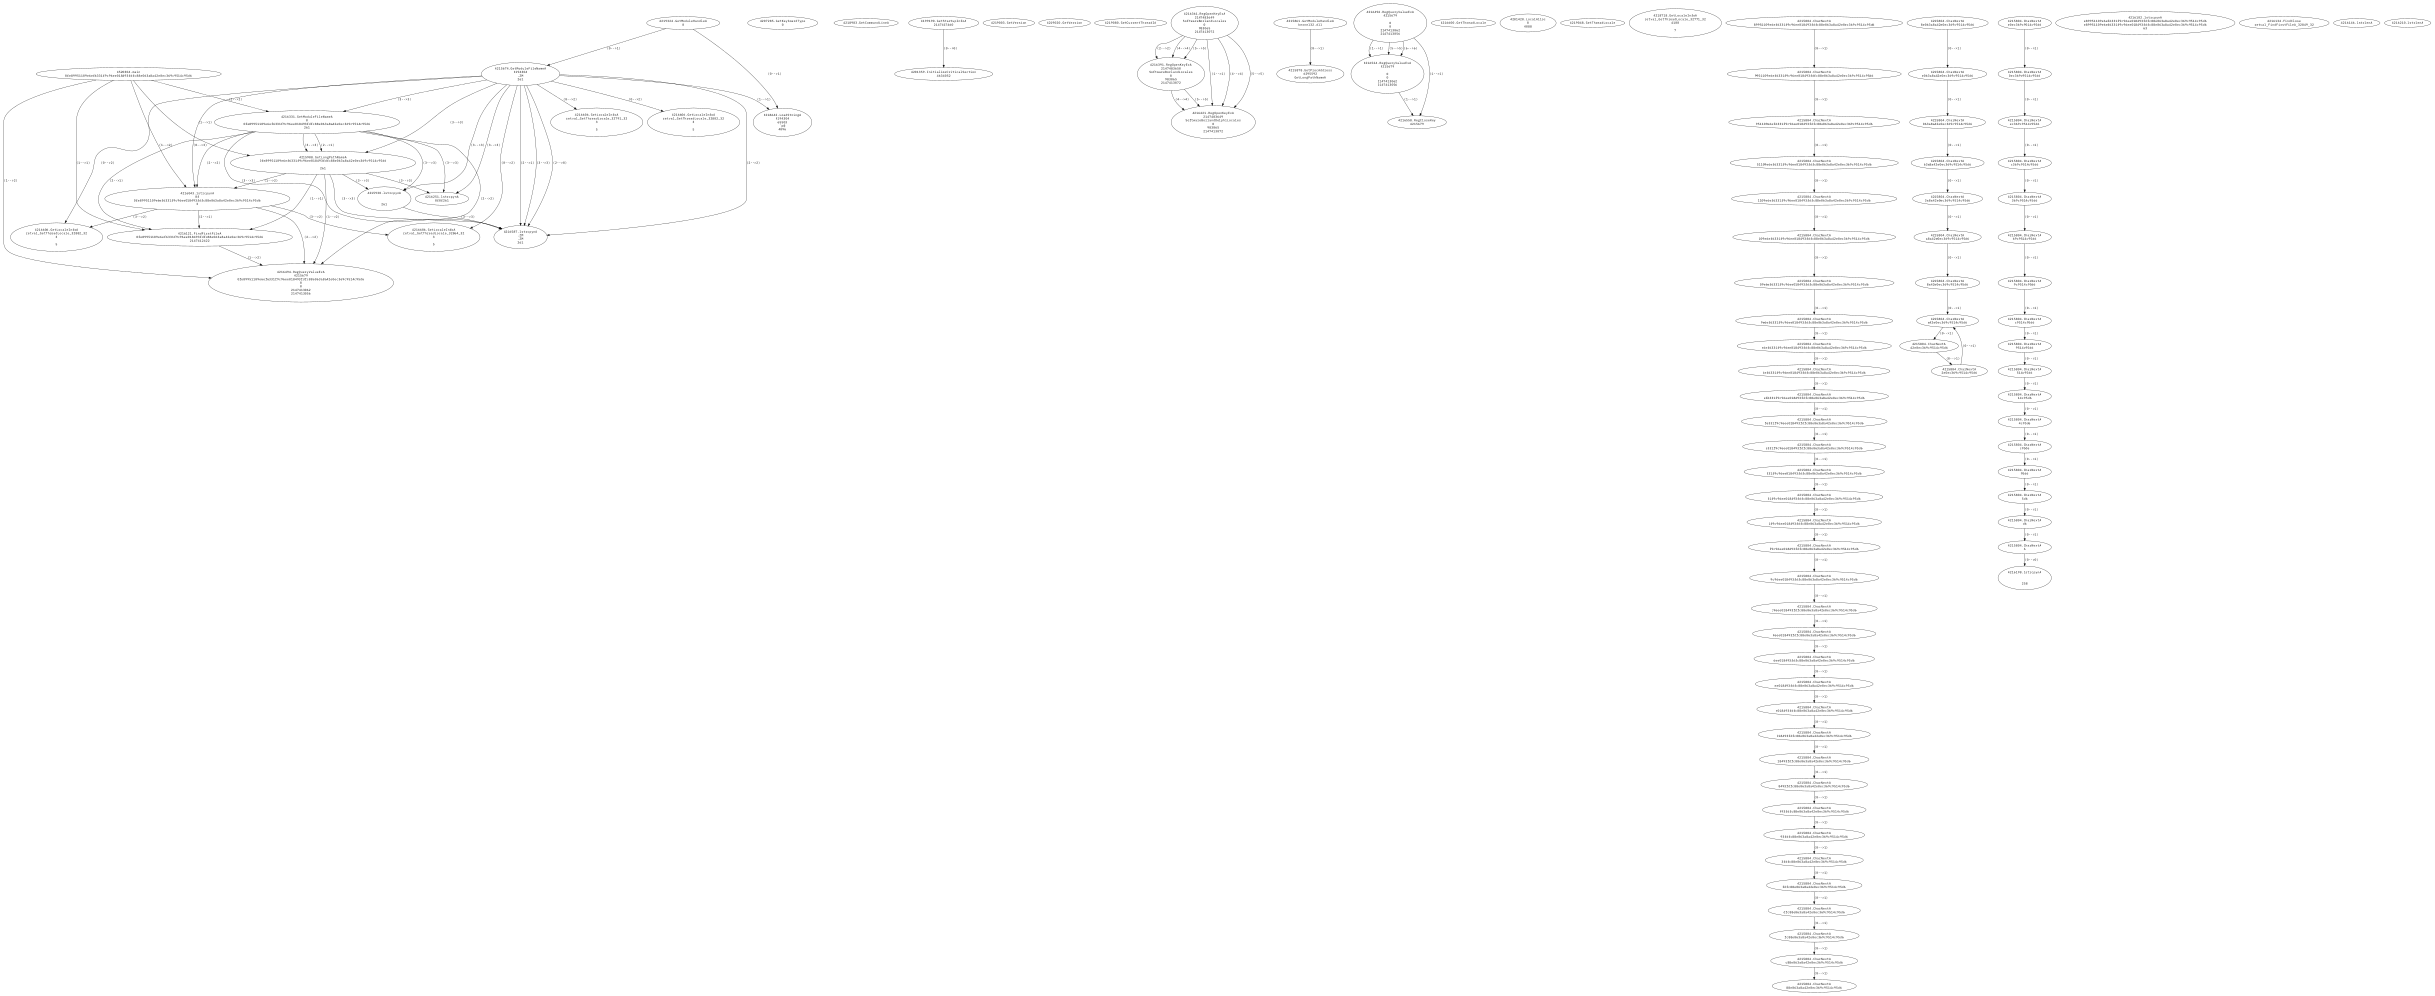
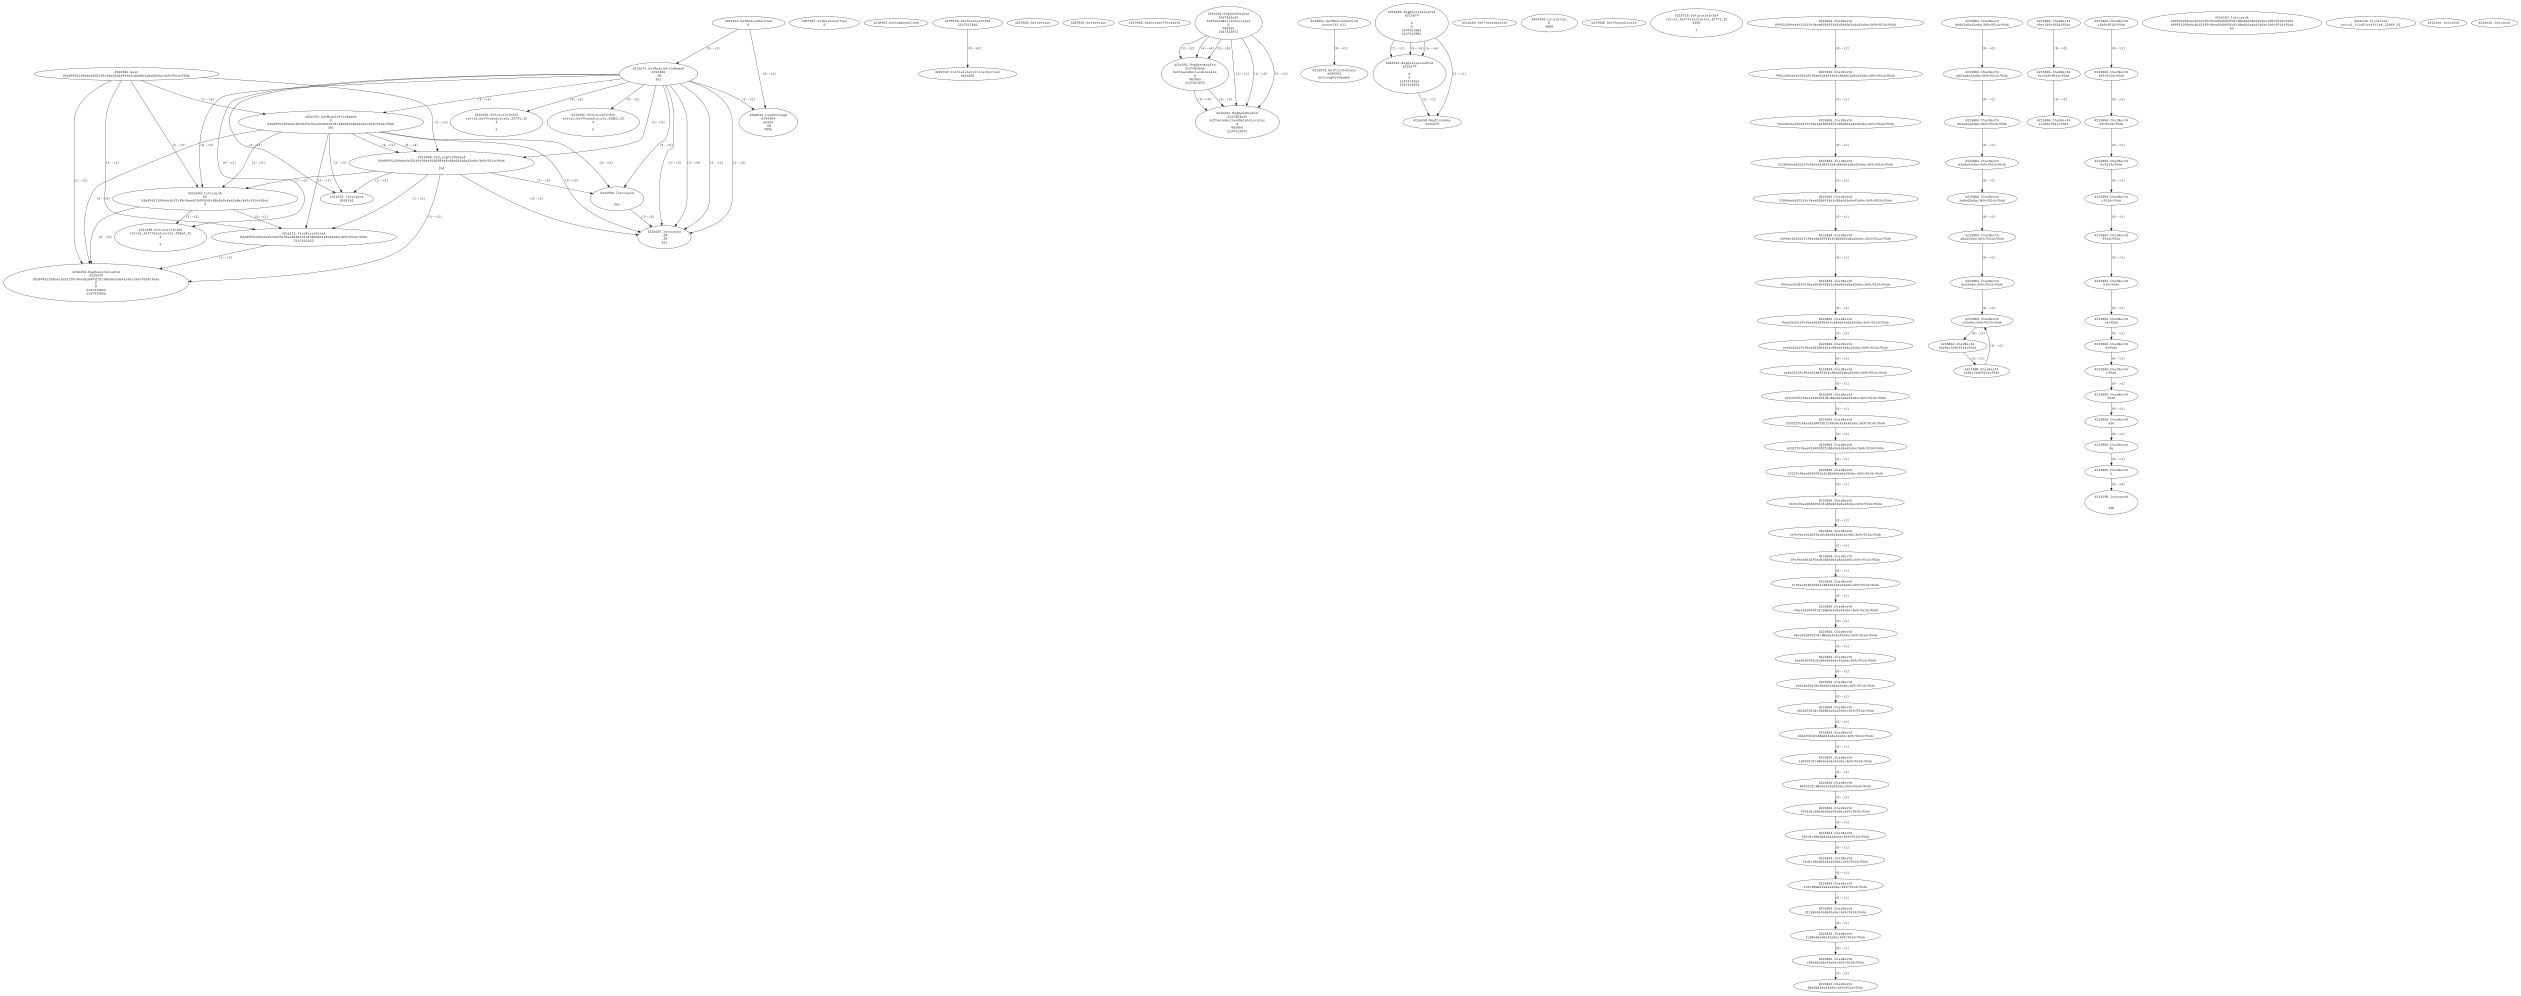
edge "4215804.CharNextA ec369c9514c95d6" -> "4215804.CharNextA c369c9514c95d6": removed, label "(0-->1)"
node "4216606.GetLocaleInfoA retval_GetThreadLocale_32882_32 3 5": removed
